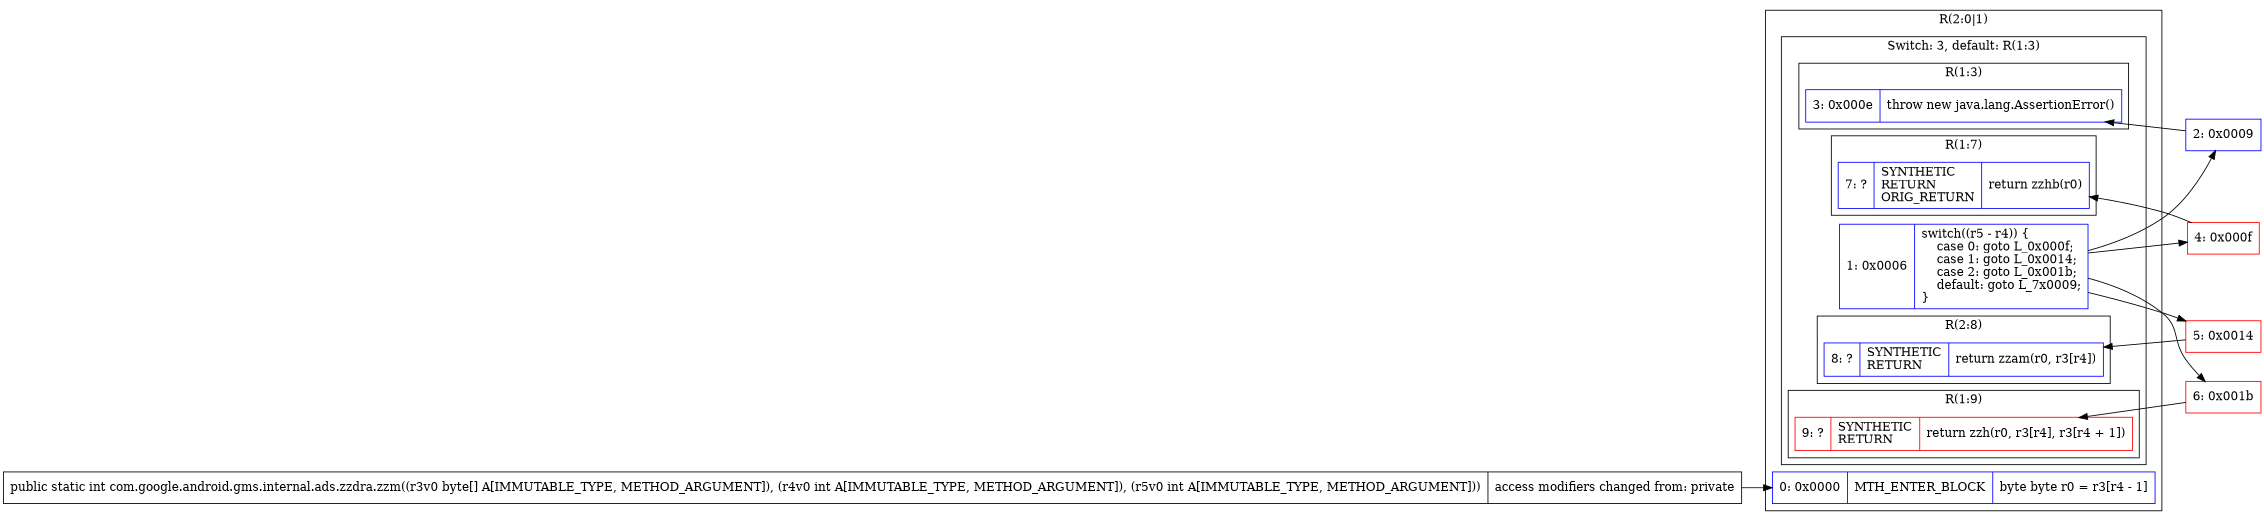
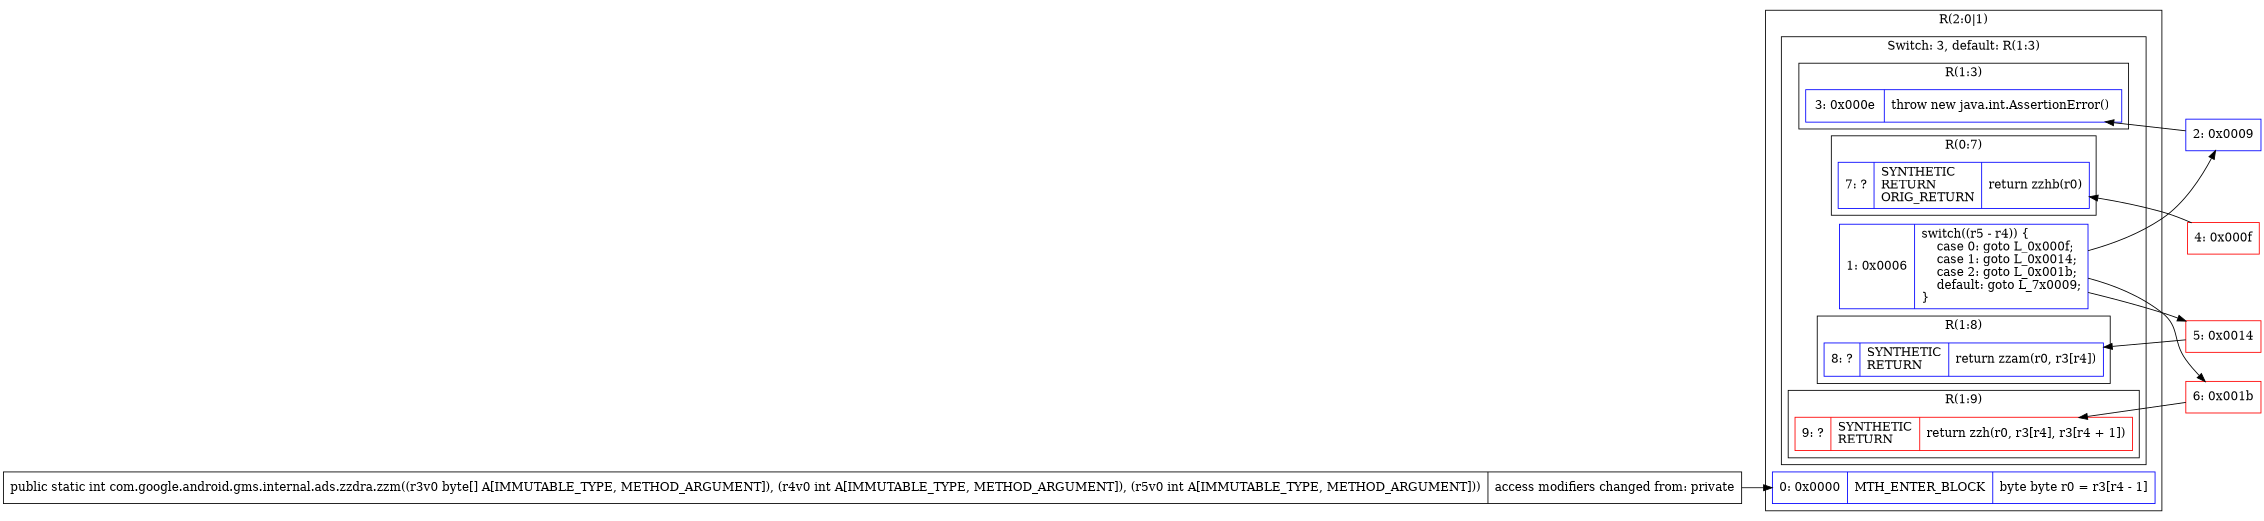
node "3: 0x000e": text "throw new java.lang.AssertionError()" -> "throw new java.int.AssertionError()"
cluster "R(1:7)": label "R(1:7)" -> "R(0:7)"
edge "1: 0x0006" -> "4: 0x000f": removed
cluster "R(2:8)": label "R(2:8)" -> "R(1:8)"
